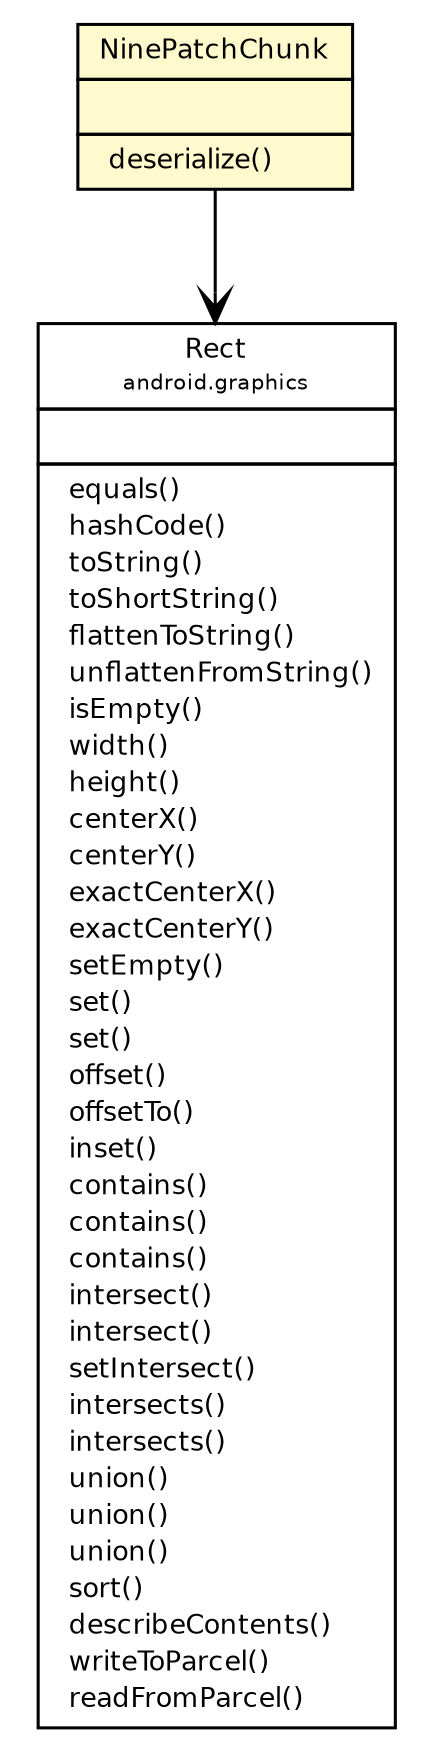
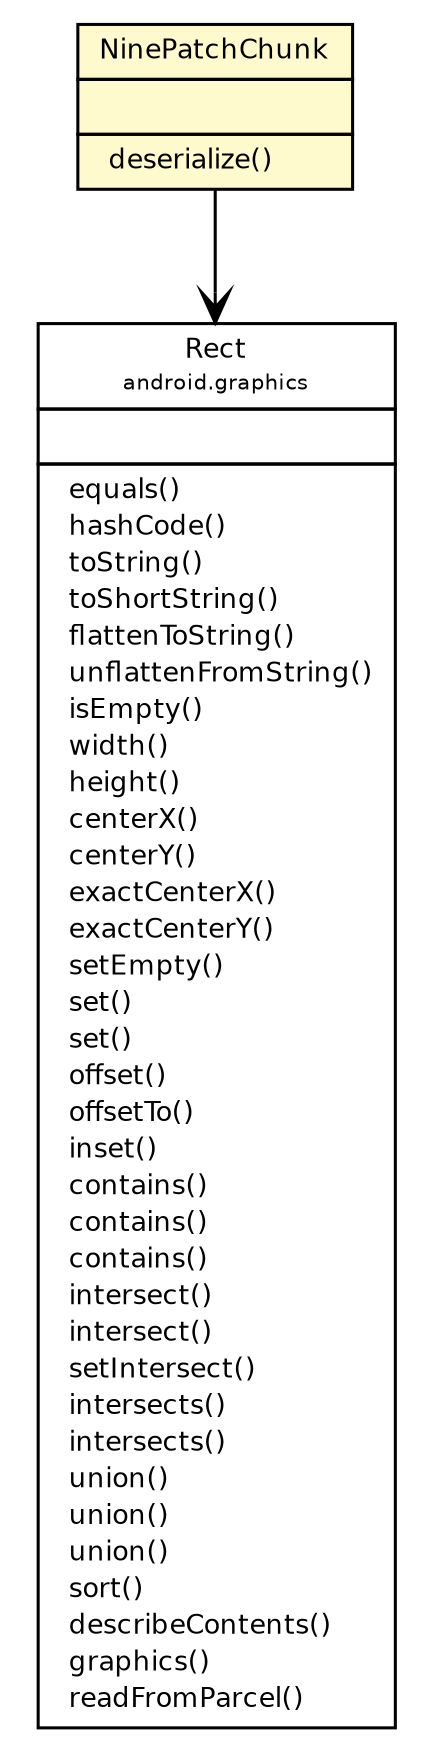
node "Rect": text "writeToParcel()" -> "graphics()"
